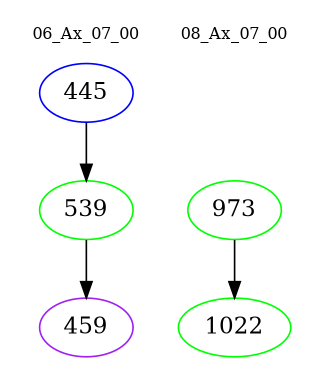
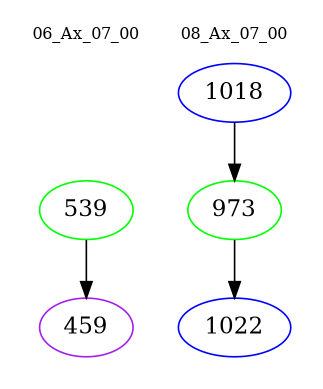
node "445": removed
node "1018": added
node "1022": color green -> blue
